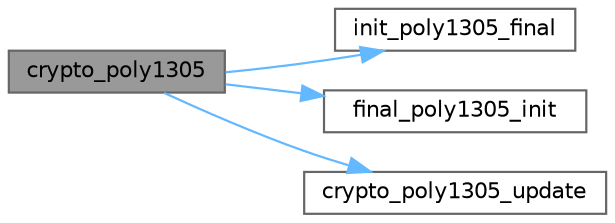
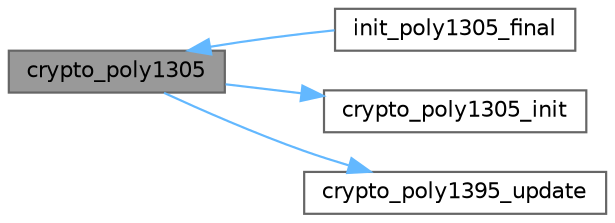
edge "crypto_poly1305" -> "init_poly1305_final": reversed
node "final_poly1305_init": label "final_poly1305_init" -> "crypto_poly1305_init"
node "crypto_poly1305_update": label "crypto_poly1305_update" -> "crypto_poly1395_update"
